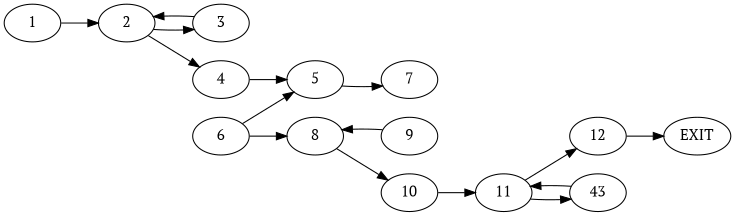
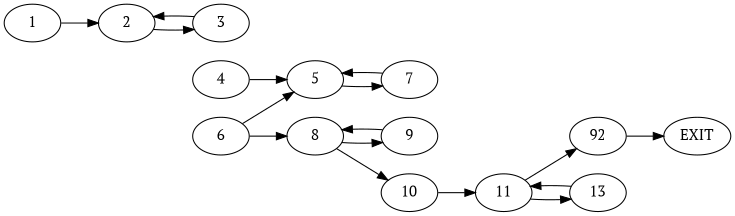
edge "2" -> "4": removed
edge "7" -> "5": added
node "12": label "12" -> "92"
edge "8" -> "9": added
node "43": label "43" -> "13"
